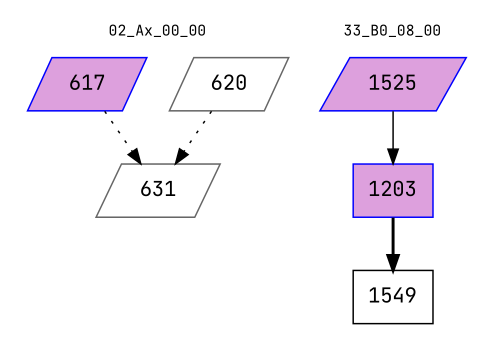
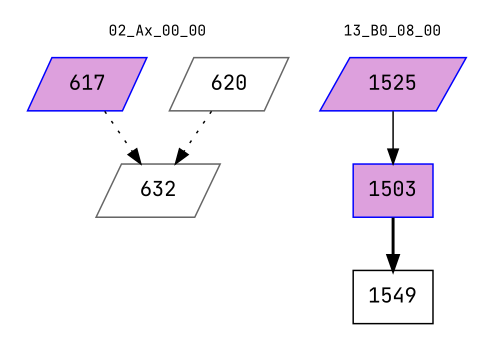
cluster "33_B0_08_00": label "33_B0_08_00" -> "13_B0_08_00"
node "631": label "631" -> "632"
node "1203": label "1203" -> "1503"
